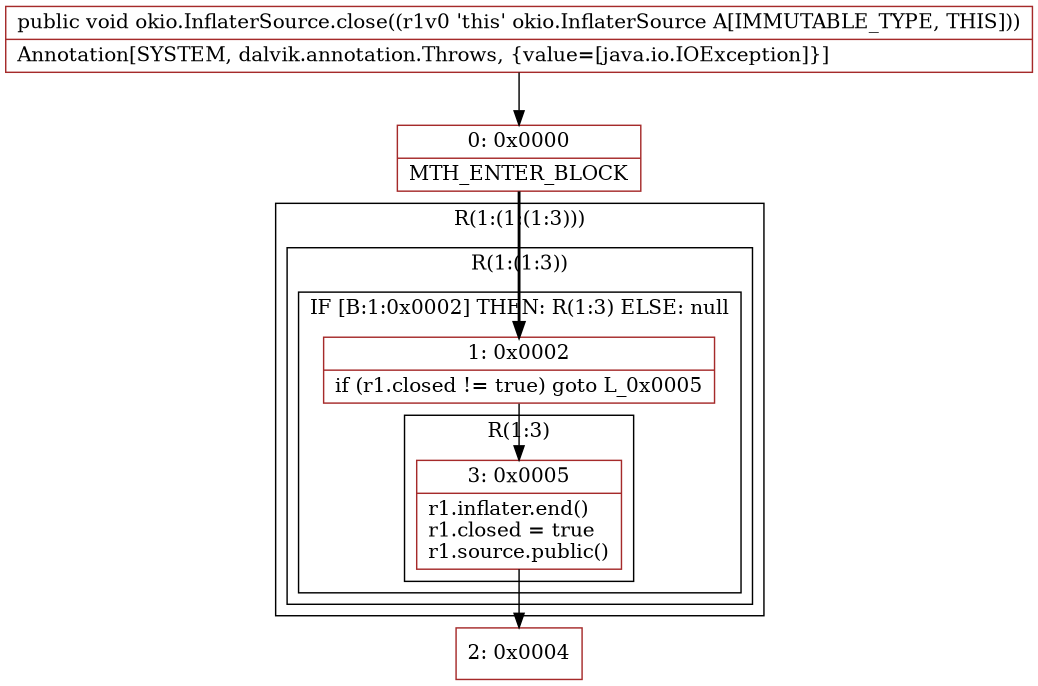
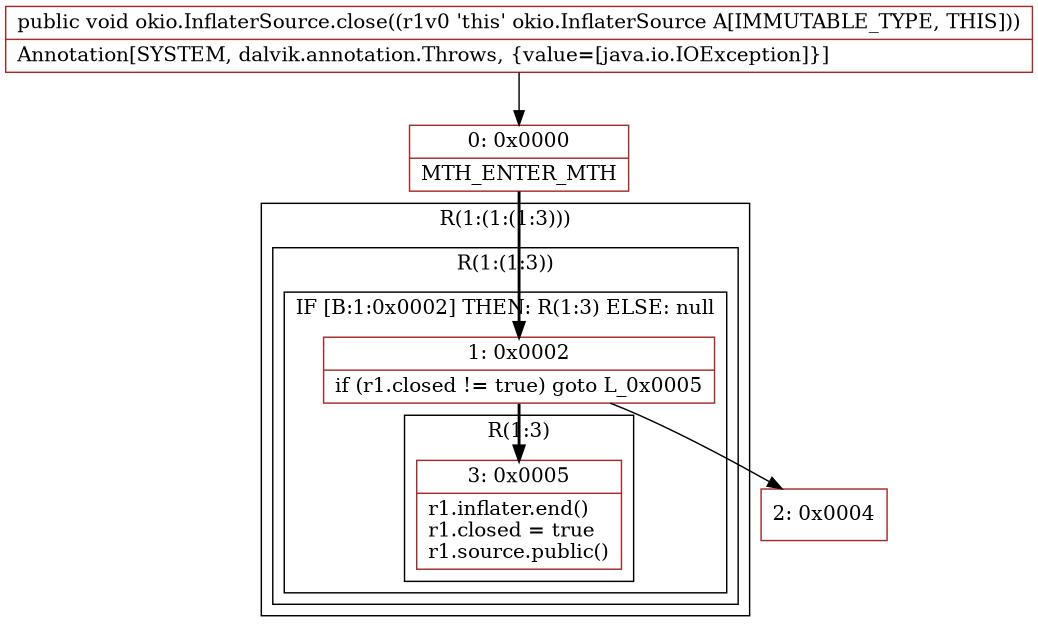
node "0: 0x0000": text "MTH_ENTER_BLOCK" -> "MTH_ENTER_MTH"
edge "1: 0x0002" -> "3: 0x0005": style solid -> bold
edge "3: 0x0005" -> "2: 0x0004": now "1: 0x0002" -> "2: 0x0004"
